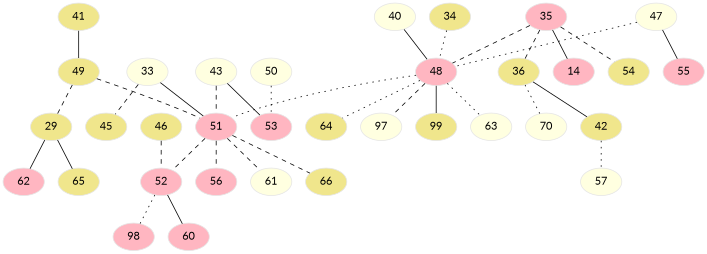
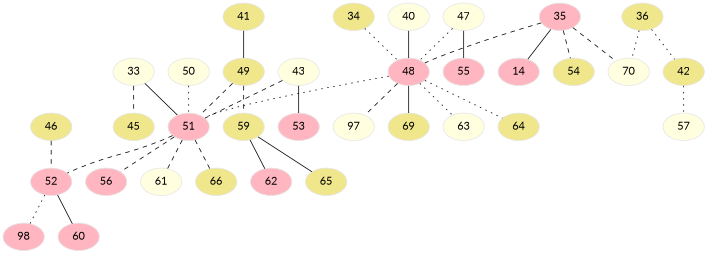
edge "35" -- "36": now "35" -- "70"
edge "50" -- "53": now "50" -- "51"
edge "36" -- "42": style solid -> dotted
node "29": label "29" -> "59"
node "99": label "99" -> "69"
